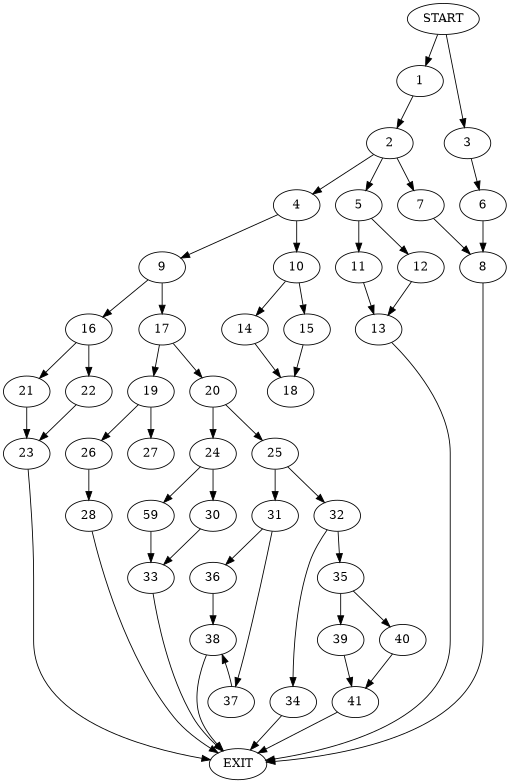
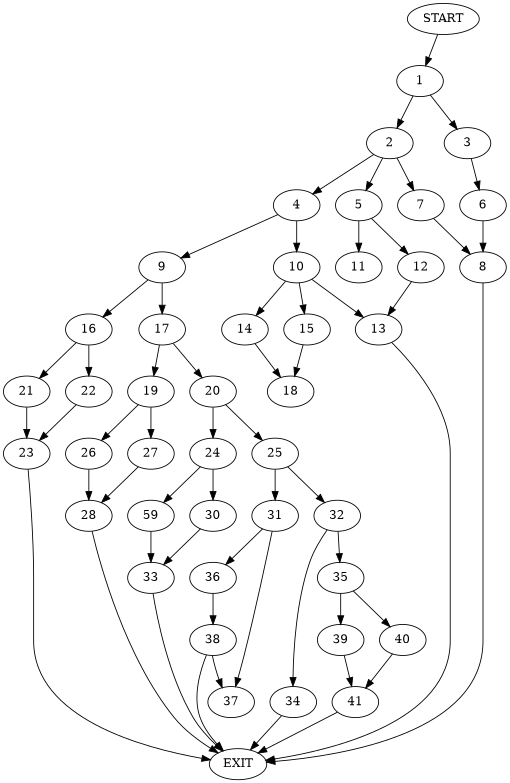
edge "START" -> "3": now "1" -> "3"
edge "11" -> "13": now "10" -> "13"
edge "27" -> "28": added
edge "37" -> "38": reversed
